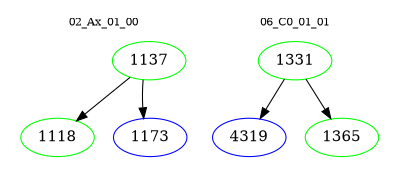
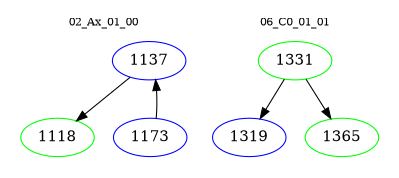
node "1137": color green -> blue
edge "1137" -> "1173": reversed
node "4319": label "4319" -> "1319"
